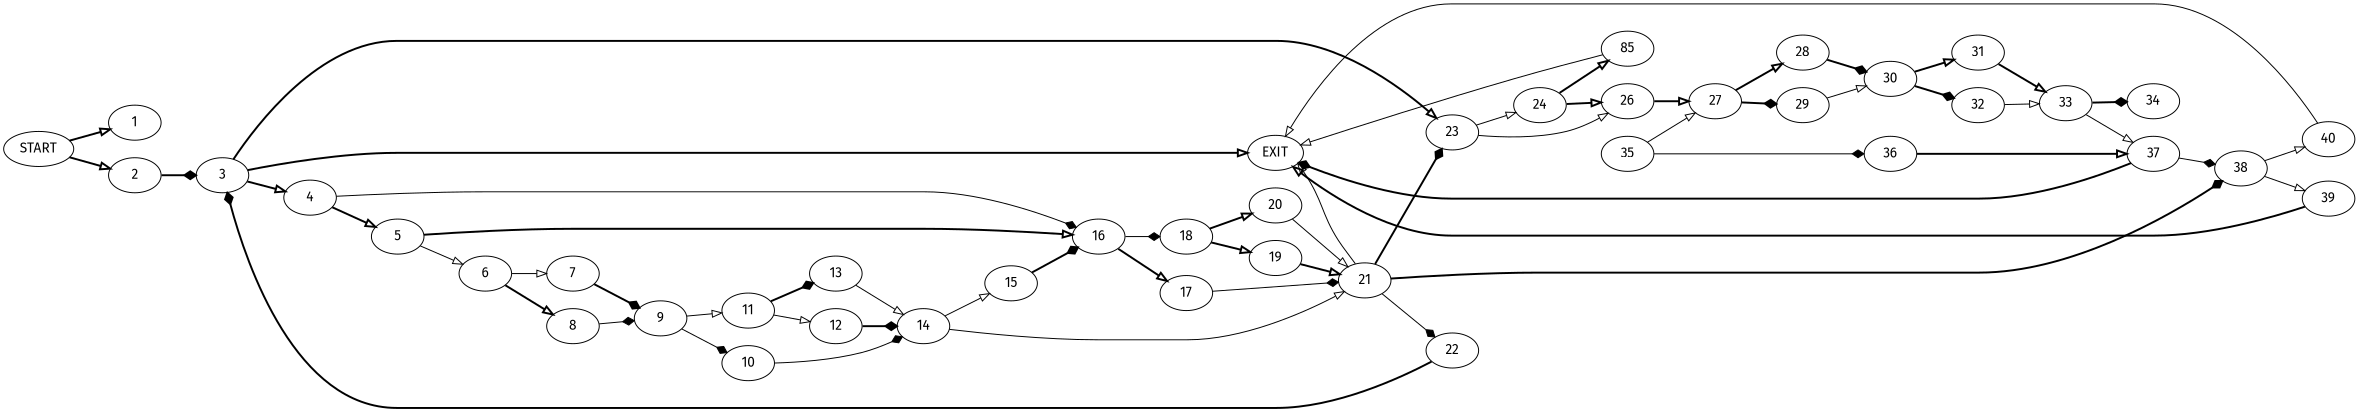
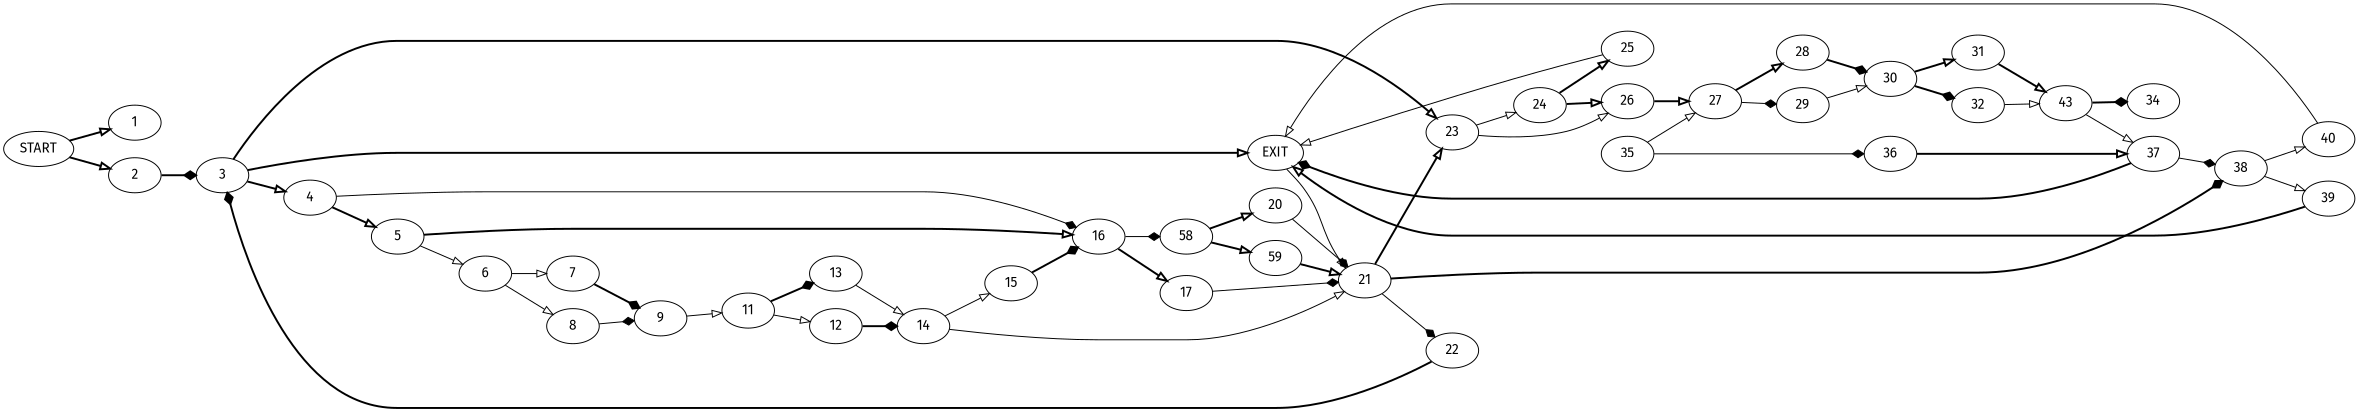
node "85": label "85" -> "25"
edge "27" -> "29": style bold -> solid
node "33": label "33" -> "43"
edge "21" -> "23": arrowhead diamond -> onormal
edge "21" -> "EXIT": reversed
node "18": label "18" -> "58"
edge "20" -> "21": arrowhead onormal -> diamond
node "19": label "19" -> "59"
edge "6" -> "8": style bold -> solid
node "10": removed
